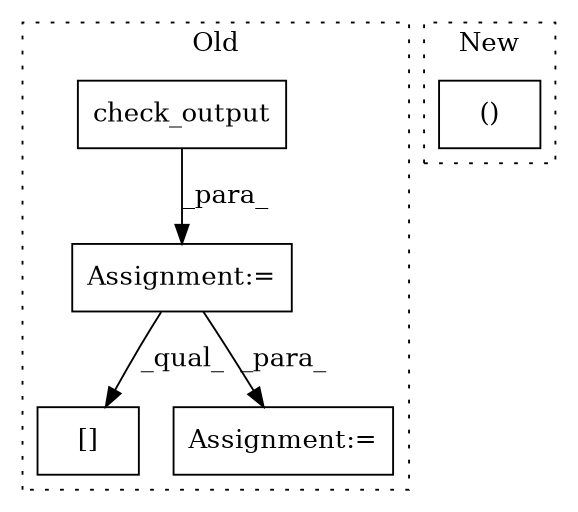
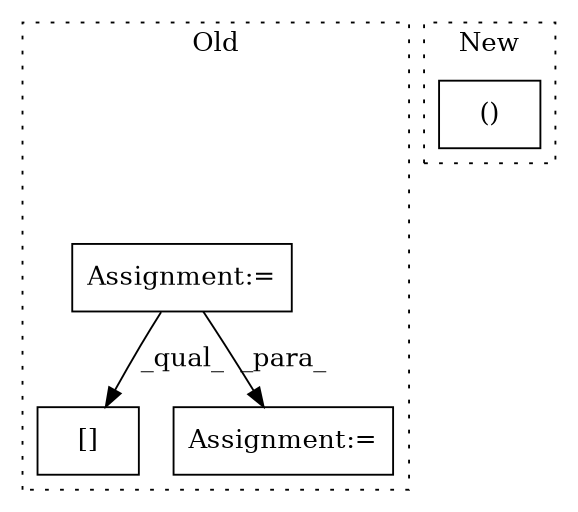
node "check_output": removed
